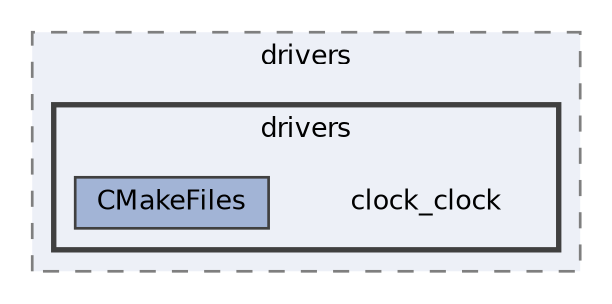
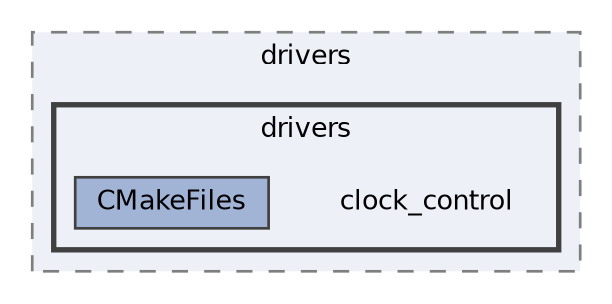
node "clock_clock": label "clock_clock" -> "clock_control"
